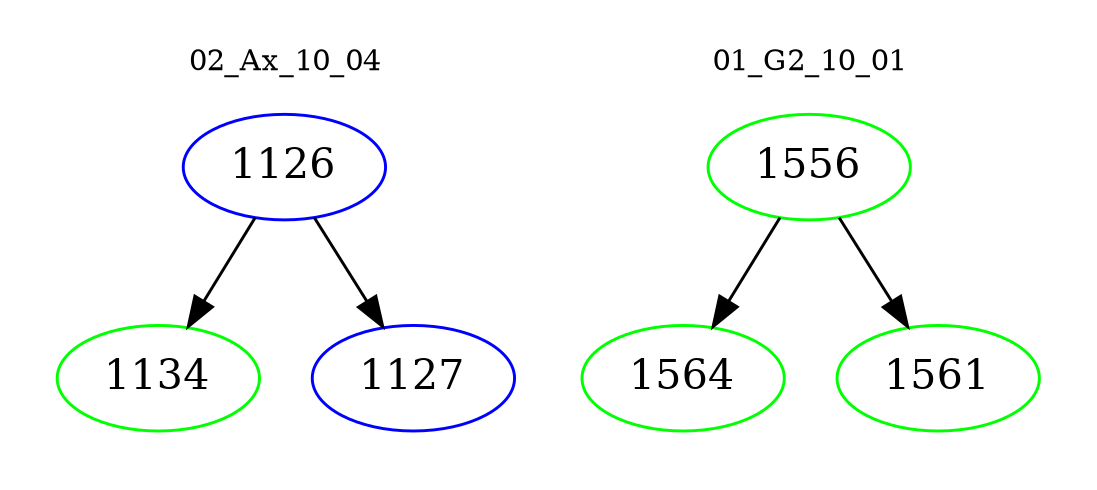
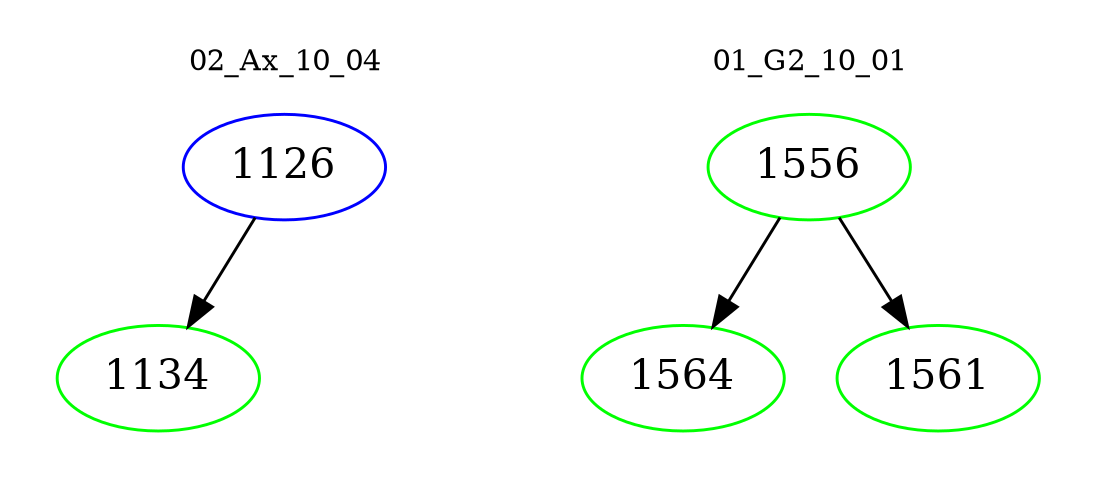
node "1127": removed
